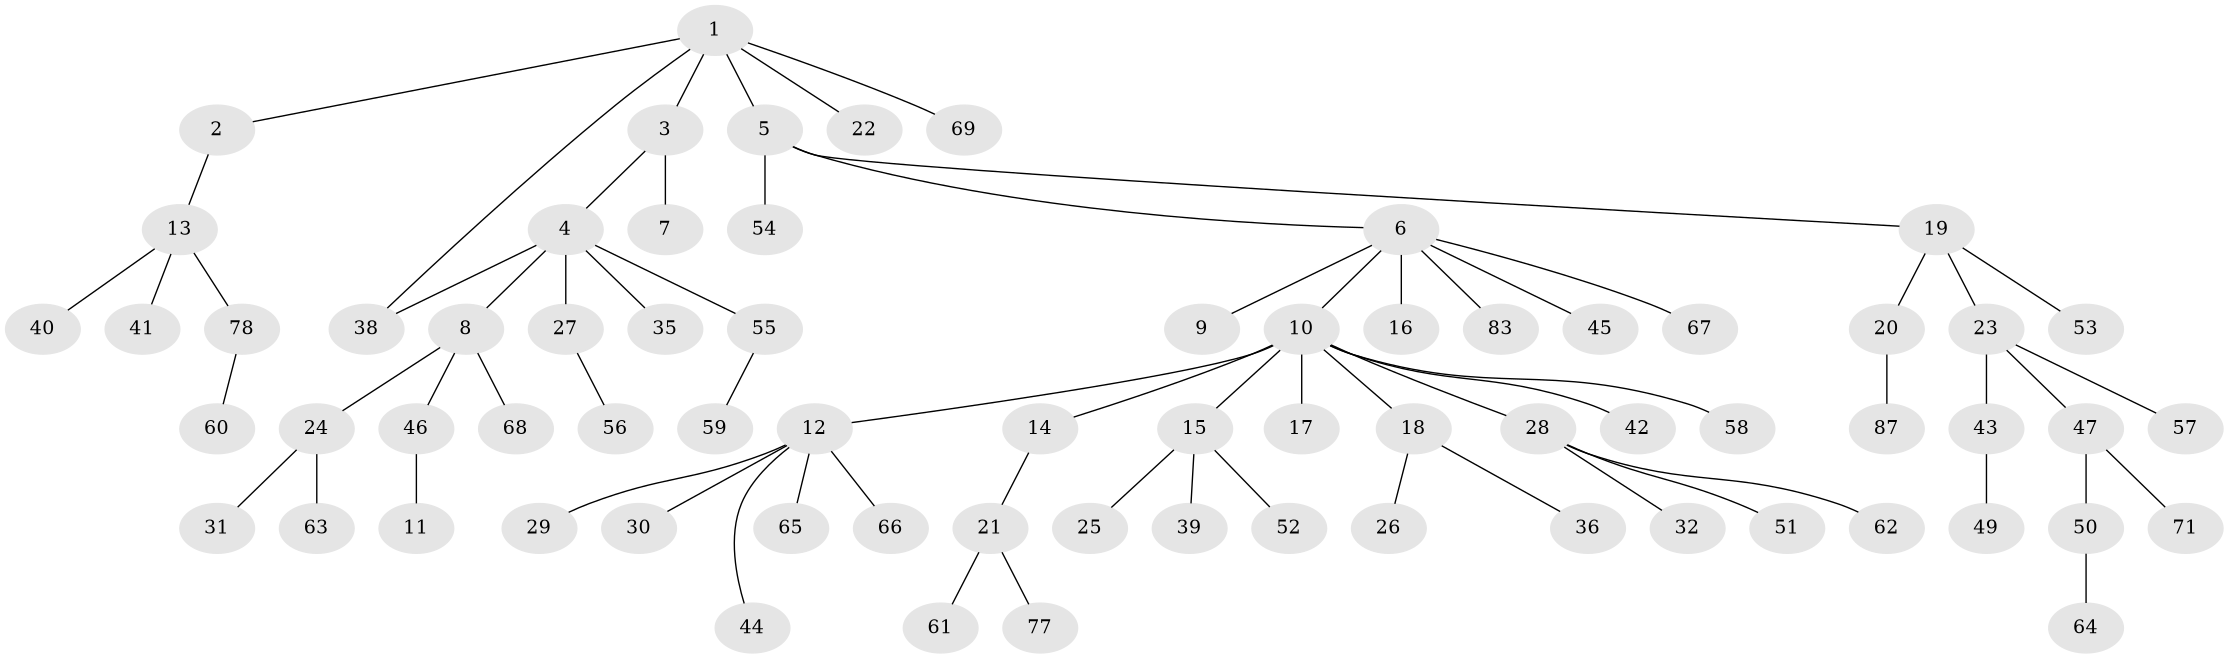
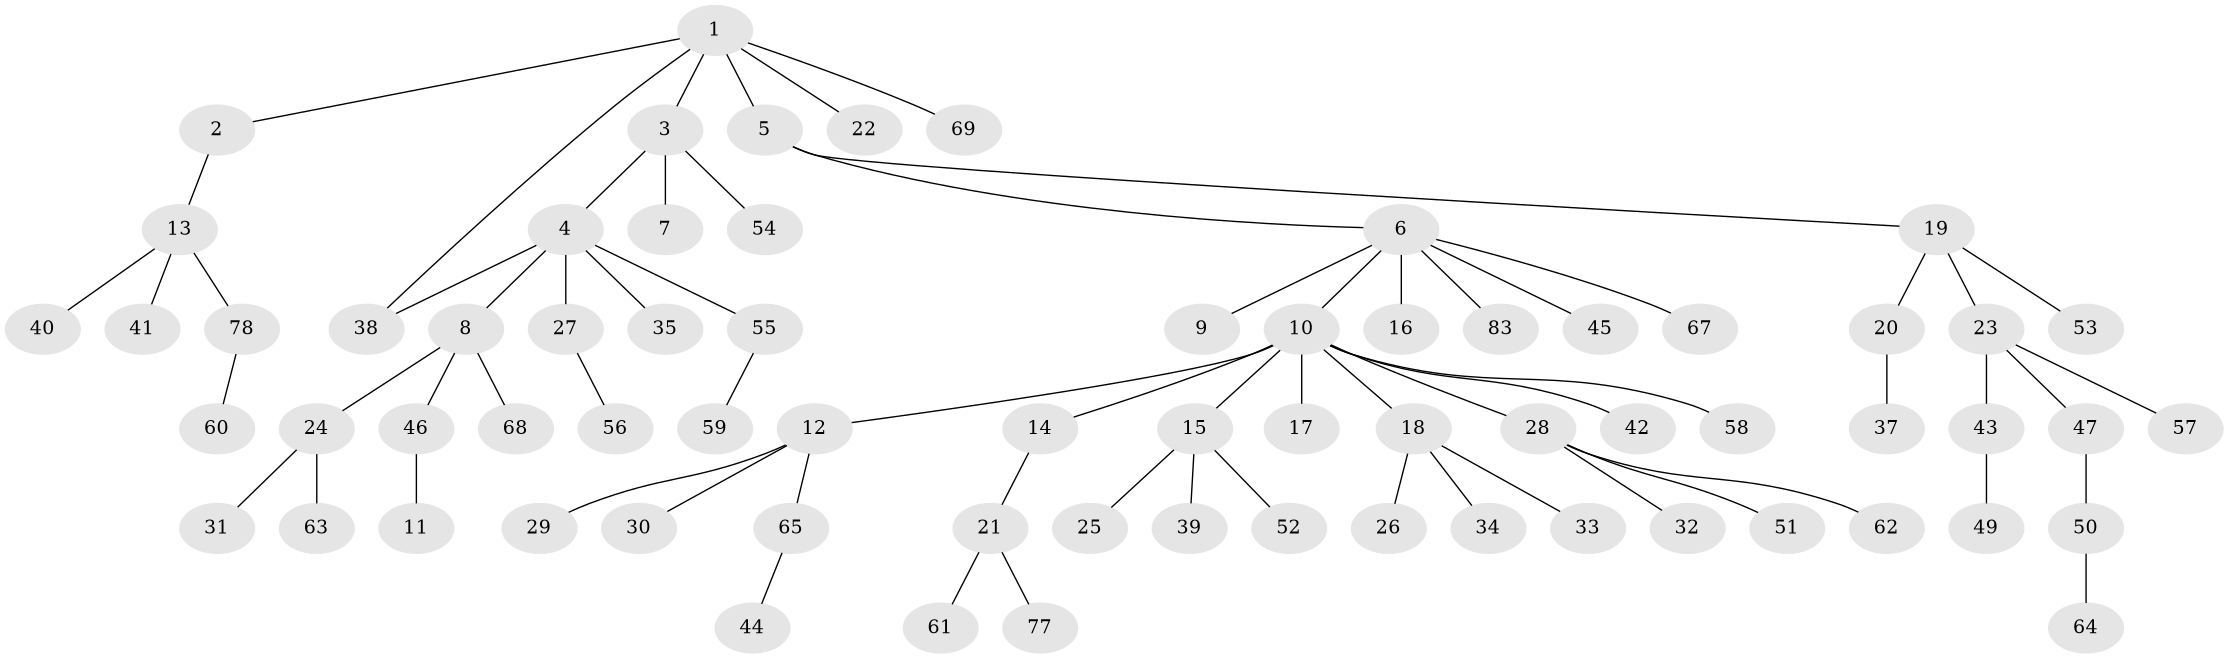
edge "5" -- "54": now "3" -- "54"
node "87": label "87" -> "37"
edge "12" -- "44": now "65" -- "44"
node "66": removed
node "34": added
node "36": label "36" -> "33"
node "71": removed
